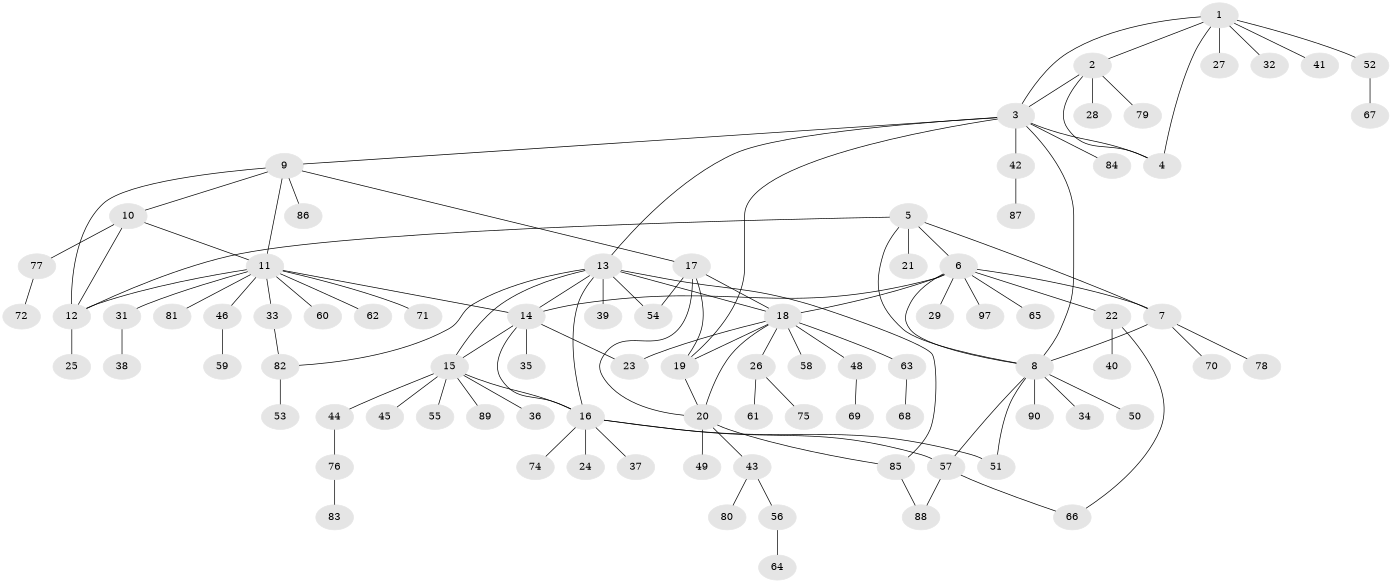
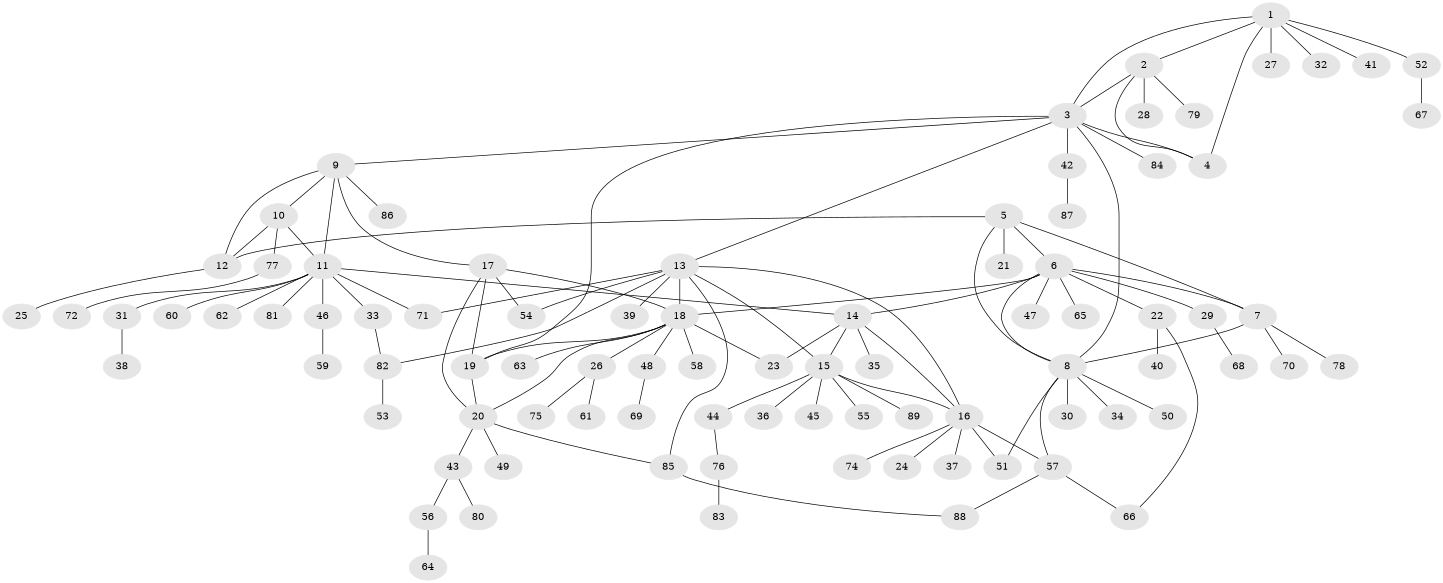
edge "11" -- "12": removed
edge "13" -- "14": now "13" -- "71"
node "97": label "97" -> "47"
edge "63" -- "68": now "29" -- "68"
node "90": label "90" -> "30"
